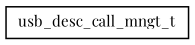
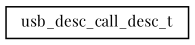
node "usb_desc_call_mngt_t": label "usb_desc_call_mngt_t" -> "usb_desc_call_desc_t"
